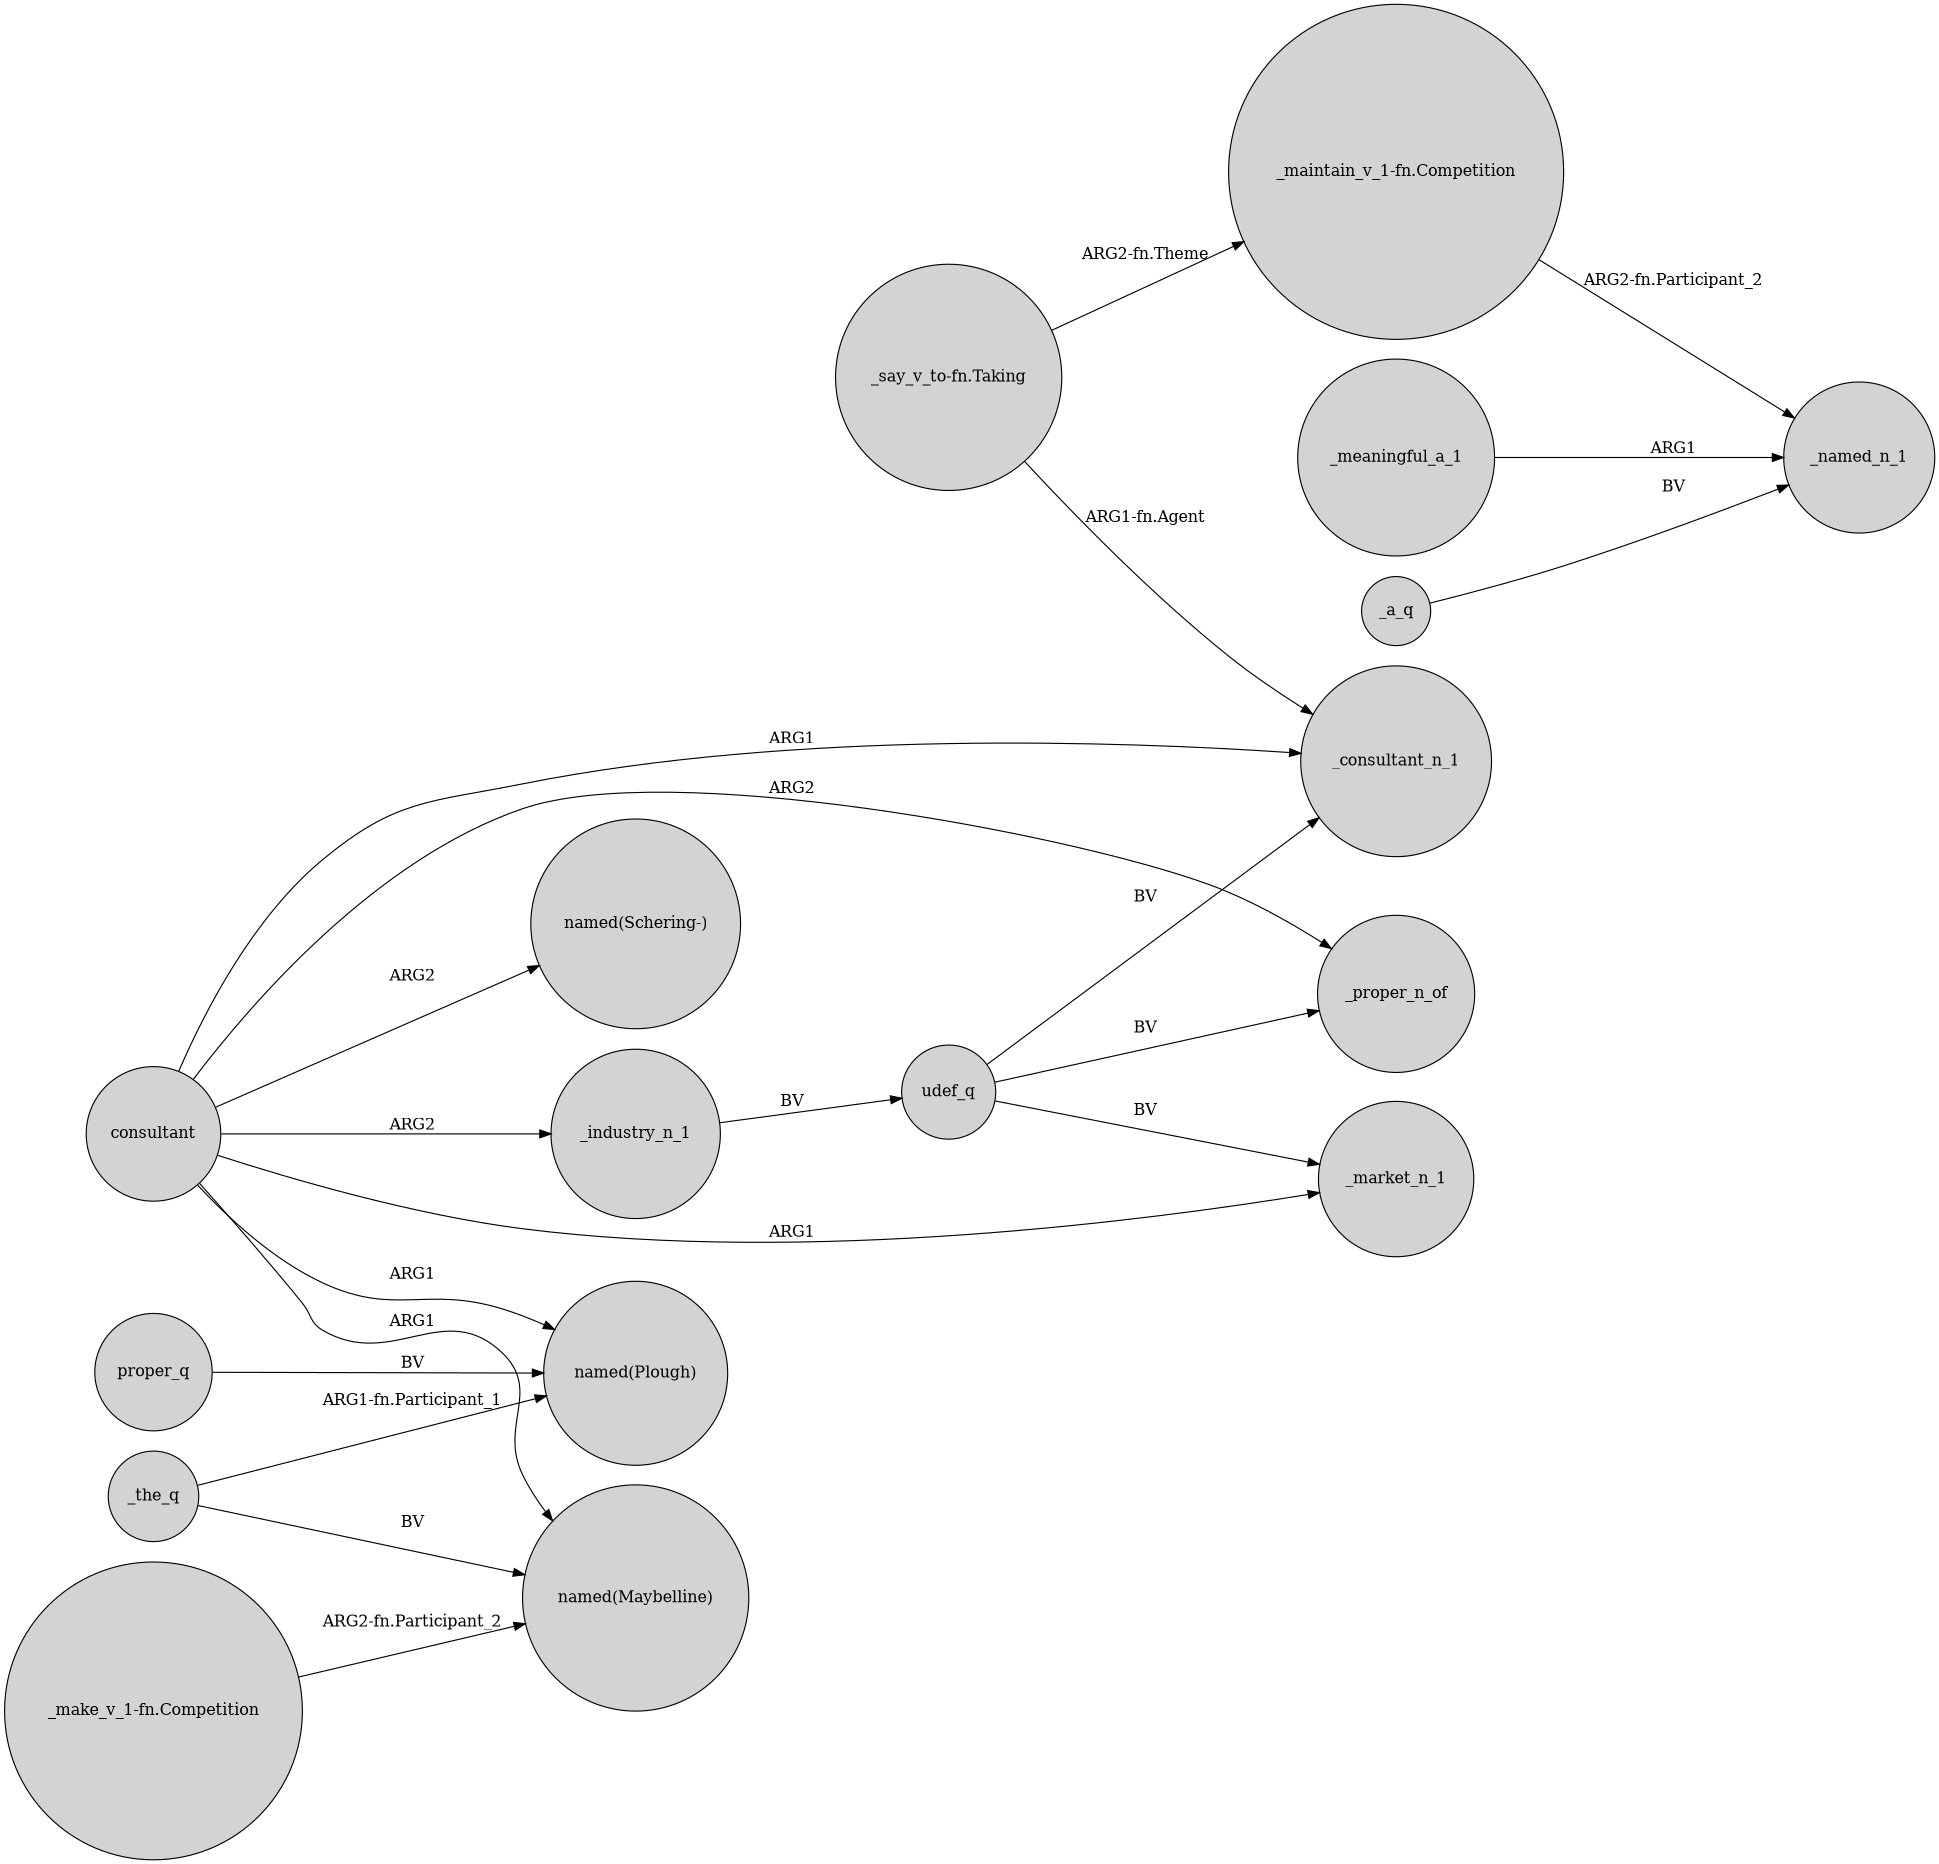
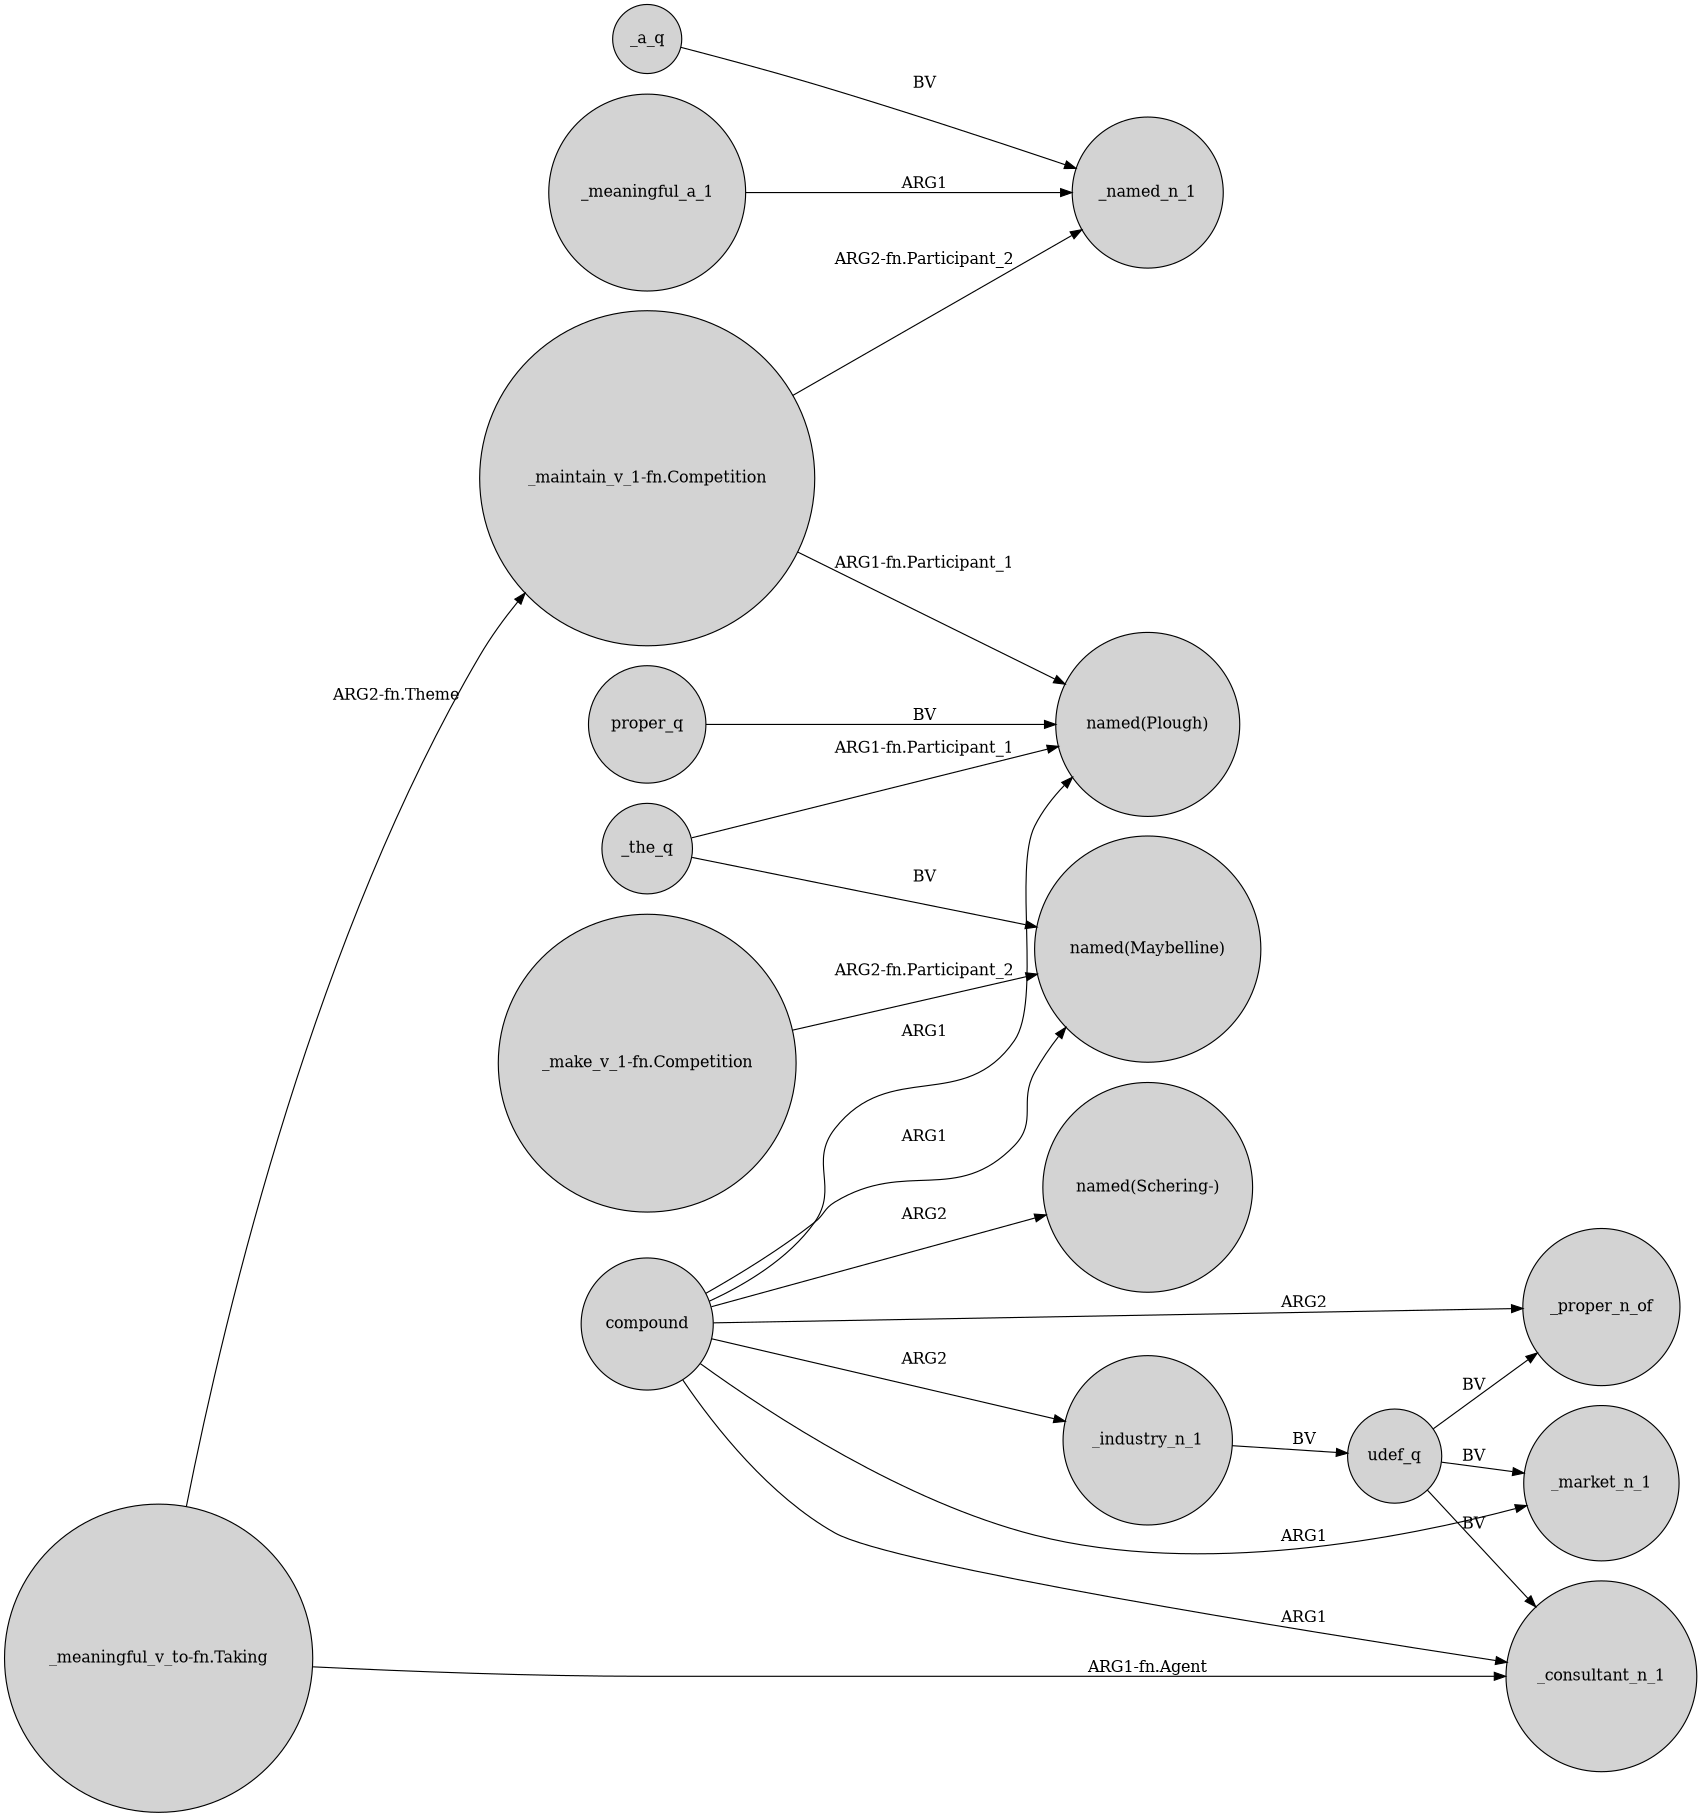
node "_say_v_to-fn.Taking": label "_say_v_to-fn.Taking" -> "_meaningful_v_to-fn.Taking"
edge "_maintain_v_1-fn.Competition" -> "named(Plough)": added, label "ARG1-fn.Participant_1"
node "consultant": label "consultant" -> "compound"
